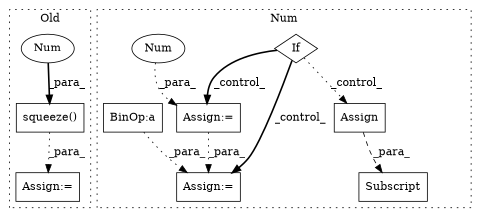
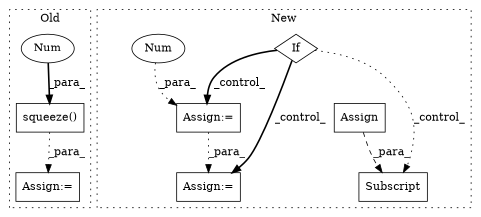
cluster "Num": label "Num" -> "New"
edge "If" -> "Assign": now "If" -> "Subscript"
node "BinOp:a": removed
